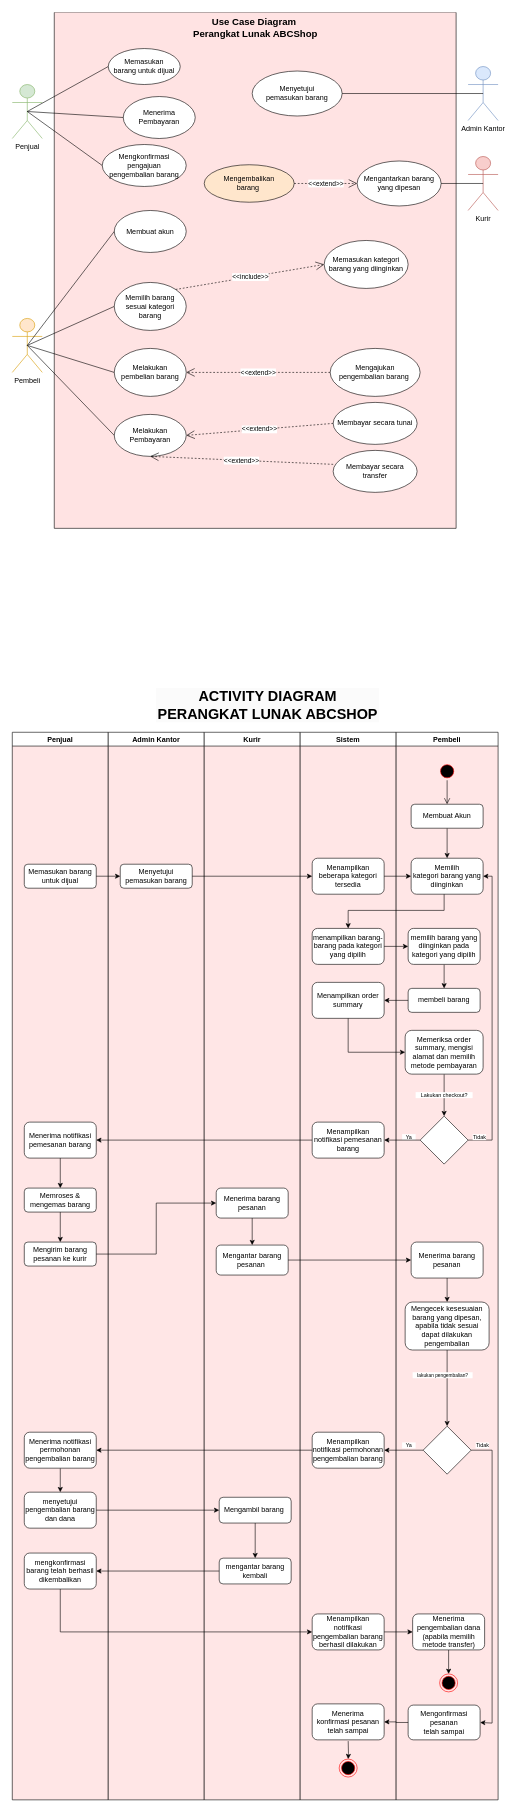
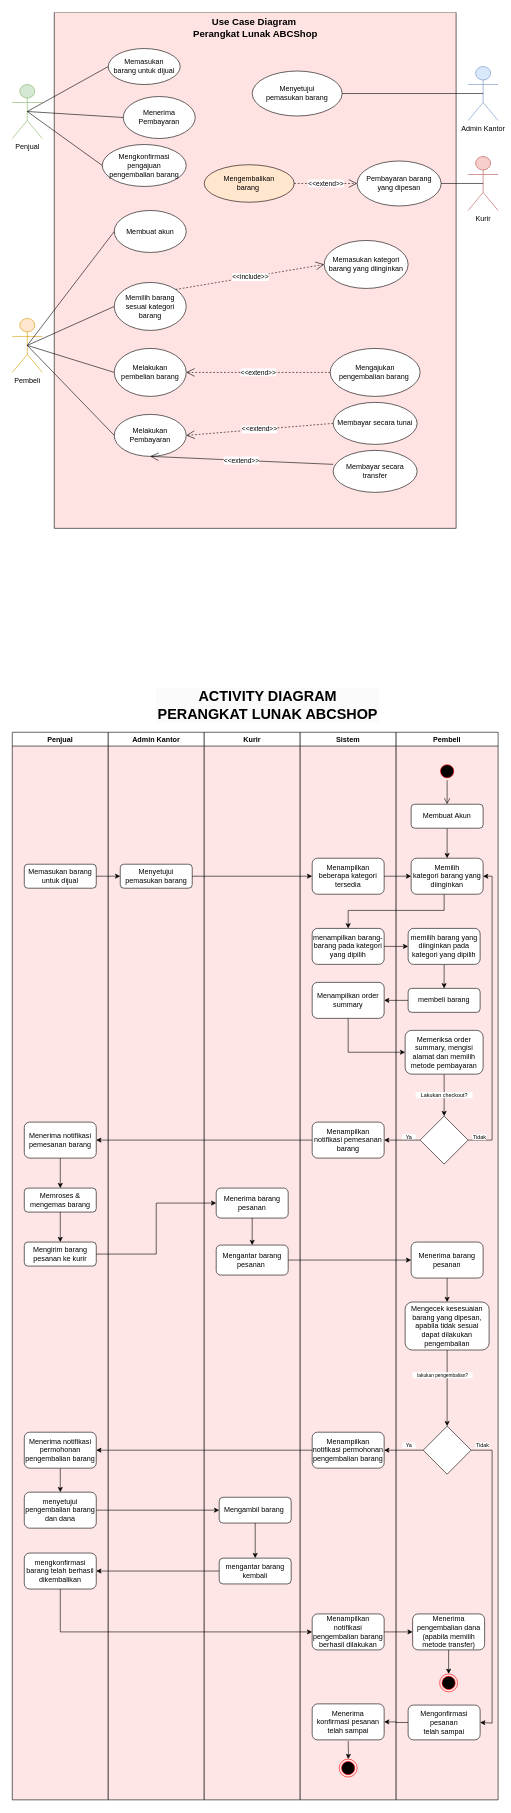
node "Mengantarkan barang yang dipesan": label "Mengantarkan barang yang dipesan" -> "Pembayaran barang yang dipesan"
edge "Membayar secara transfer" -> "Melakukan Pembayaran": style dashed -> solid
